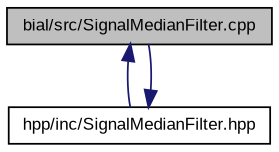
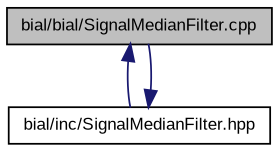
node "bial/src/SignalMedianFilter.cpp": label "bial/src/SignalMedianFilter.cpp" -> "bial/bial/SignalMedianFilter.cpp"
node "hpp/inc/SignalMedianFilter.hpp": label "hpp/inc/SignalMedianFilter.hpp" -> "bial/inc/SignalMedianFilter.hpp"
